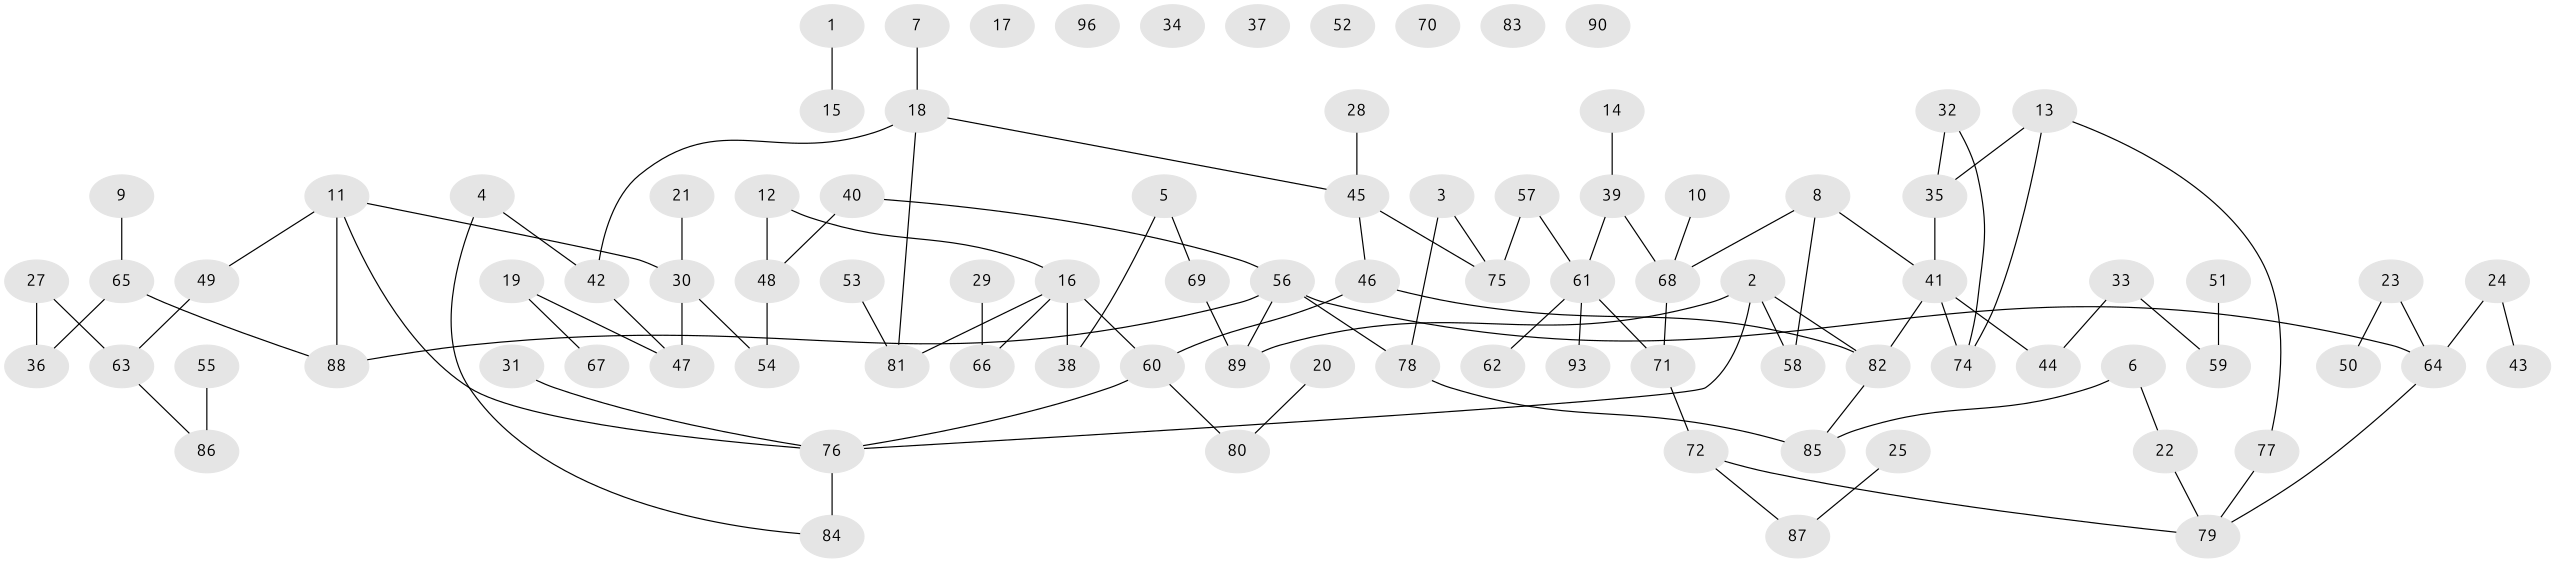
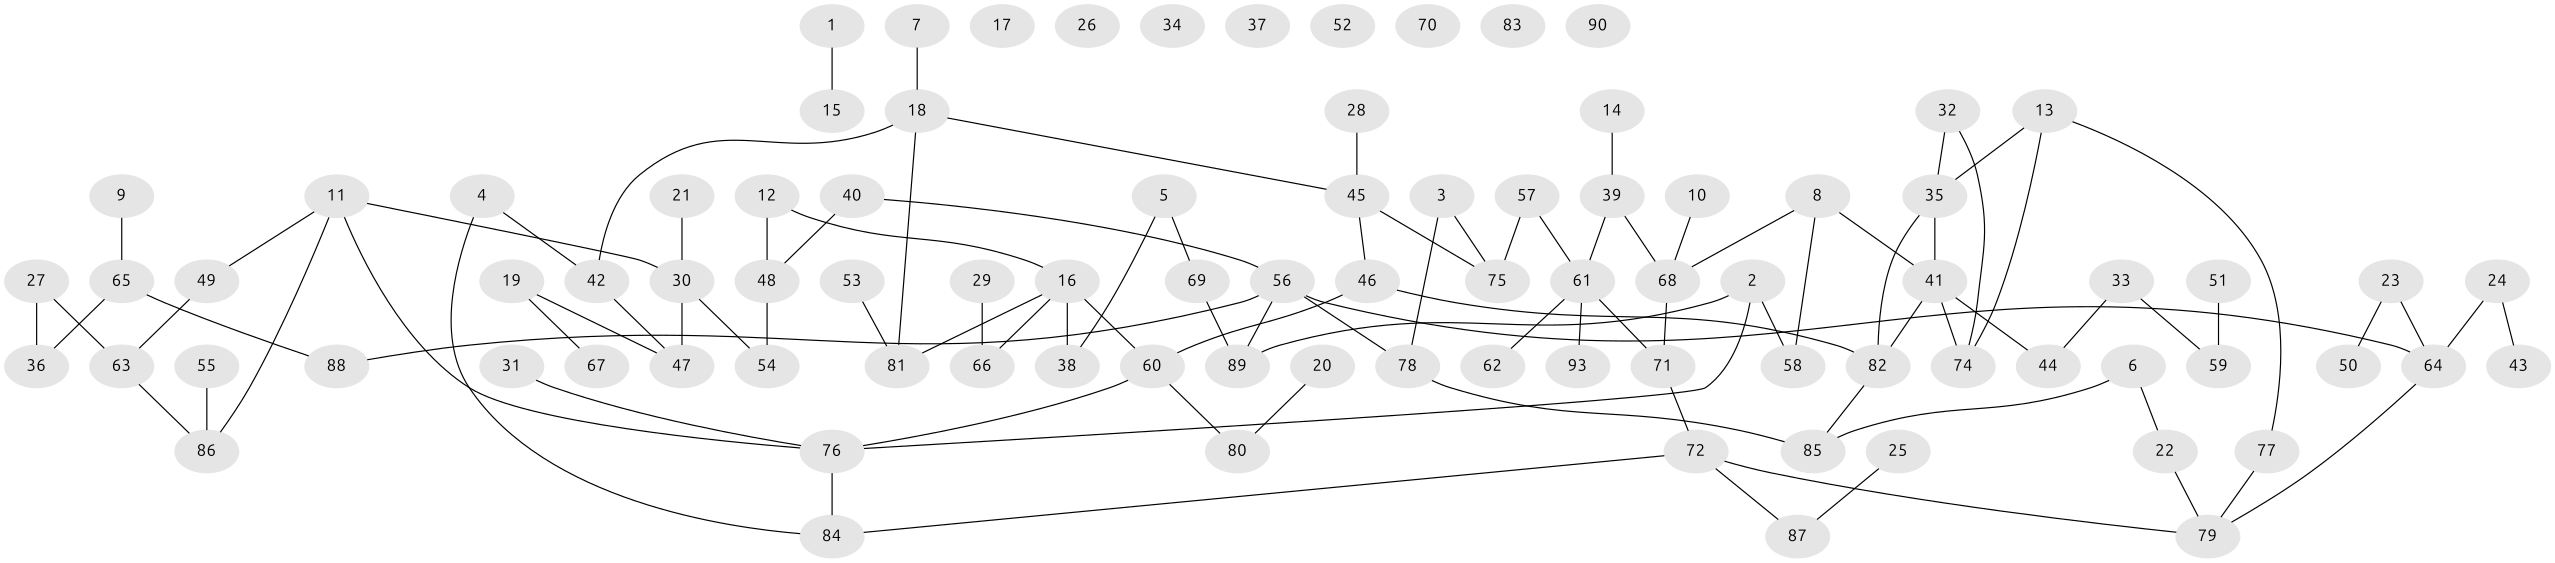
node "96": label "96" -> "26"
edge "11" -- "88": now "11" -- "86"
edge "2" -- "82": now "35" -- "82"
edge "72" -- "84": added
